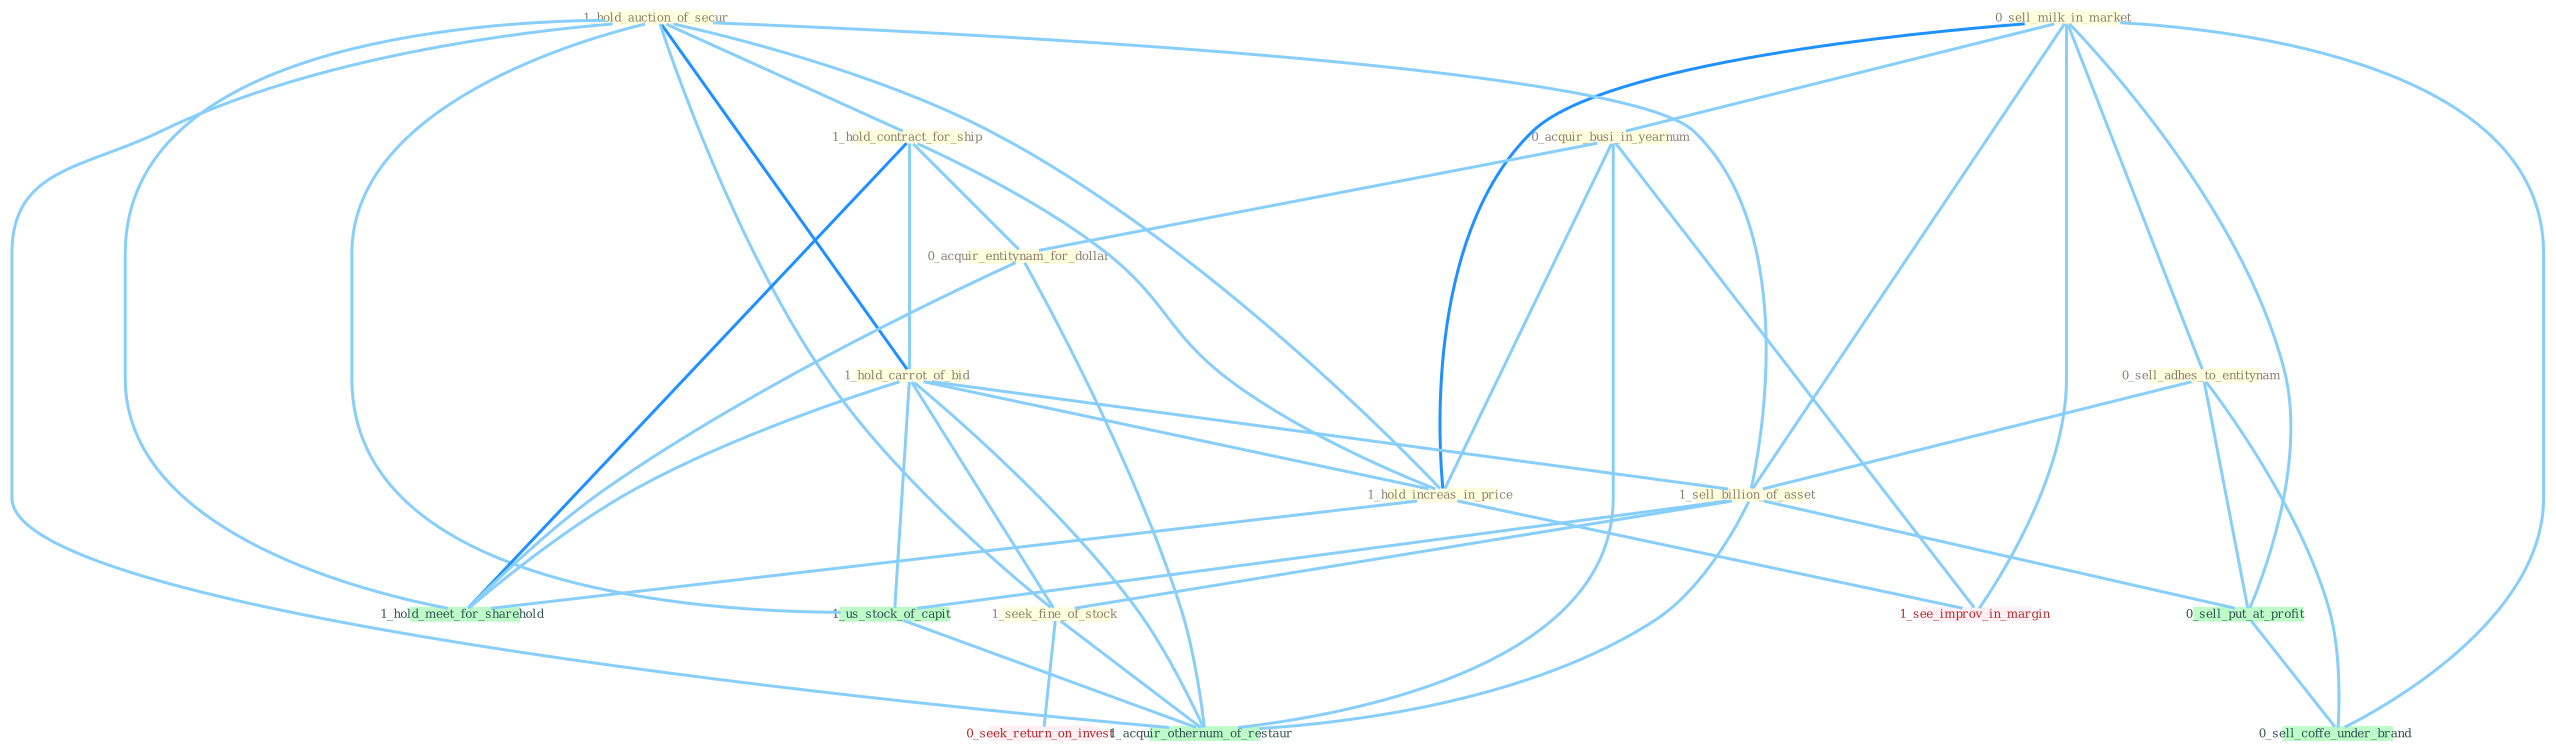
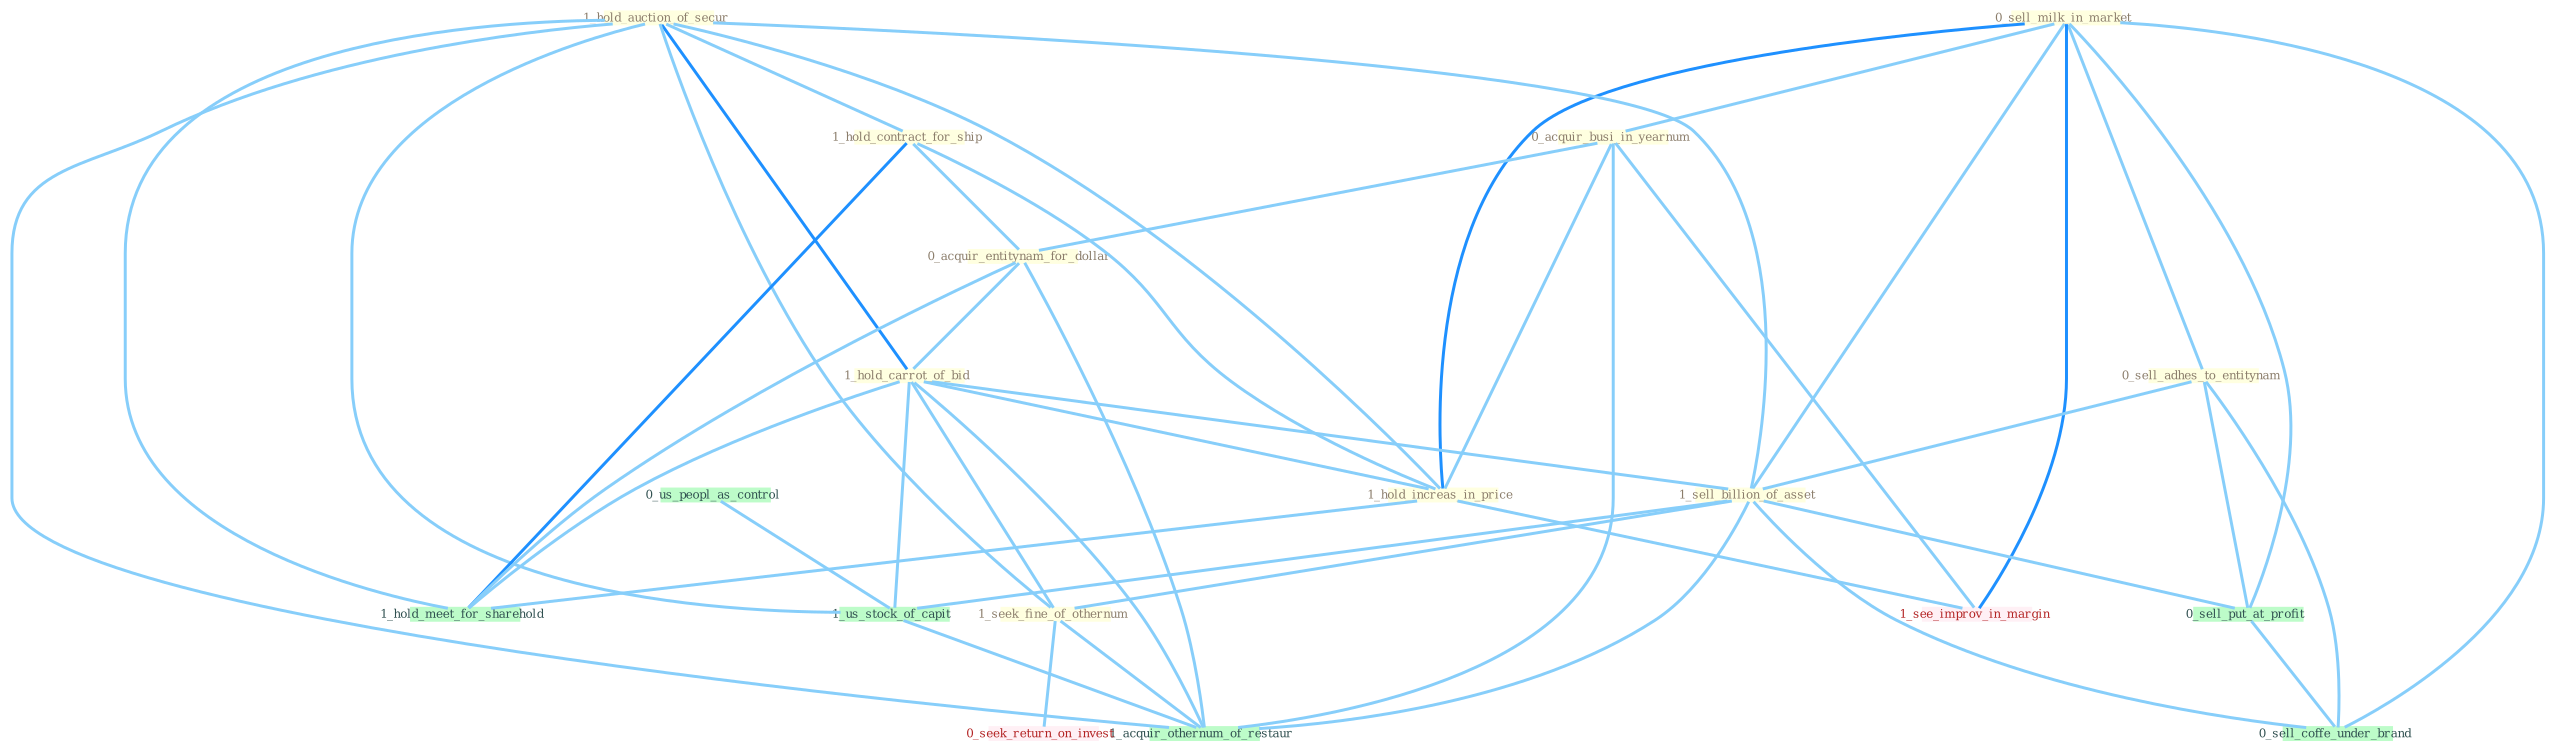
edge "1_hold_contract_for_ship" -- "1_hold_carrot_of_bid": now "0_acquir_entitynam_for_dollar" -- "1_hold_carrot_of_bid"
edge "0_sell_milk_in_market" -- "1_see_improv_in_margin": color #87cefa -> #1e90ff
node "0_us_peopl_as_control": added
node "1_seek_fine_of_stock": label "1_seek_fine_of_stock" -> "1_seek_fine_of_othernum"
edge "1_sell_billion_of_asset" -- "0_sell_coffe_under_brand": added
